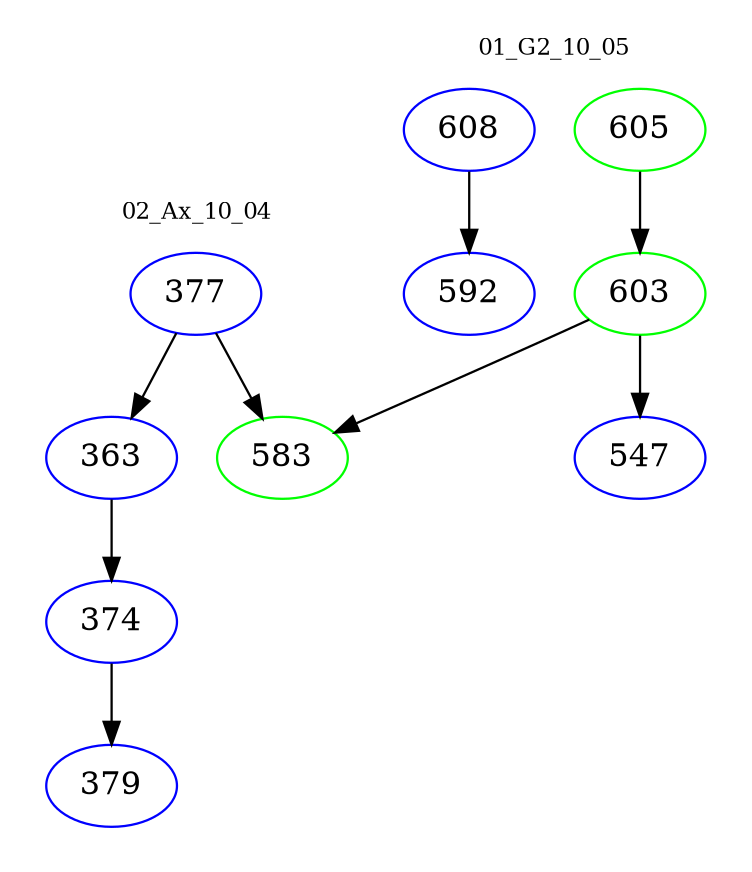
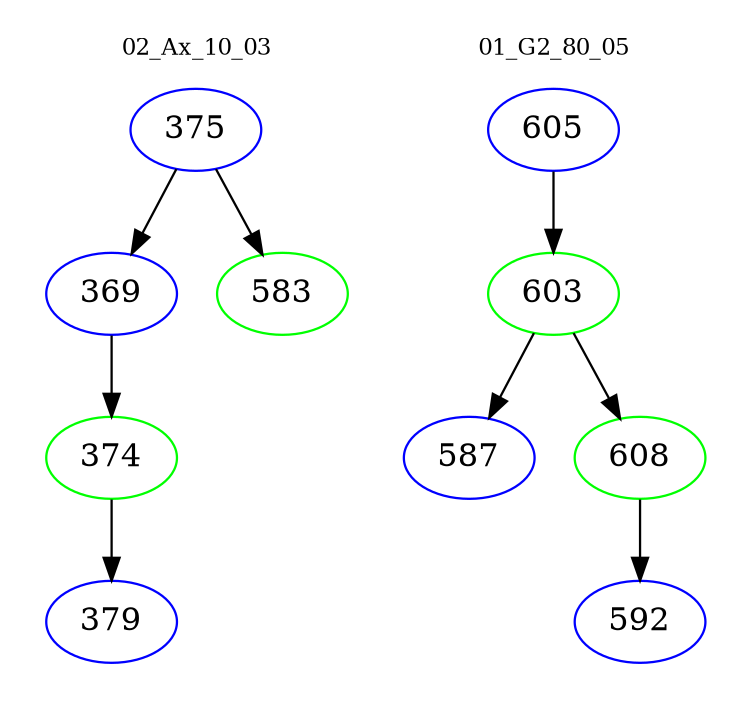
cluster "01_G2_10_05": label "01_G2_10_05" -> "01_G2_80_05"
node "608": color blue -> green
node "605": color green -> blue
cluster "02_Ax_10_04": label "02_Ax_10_04" -> "02_Ax_10_03"
node "377": label "377" -> "375"
edge "603" -> "583": now "603" -> "608"
node "363": label "363" -> "369"
node "547": label "547" -> "587"
node "374": color blue -> green
